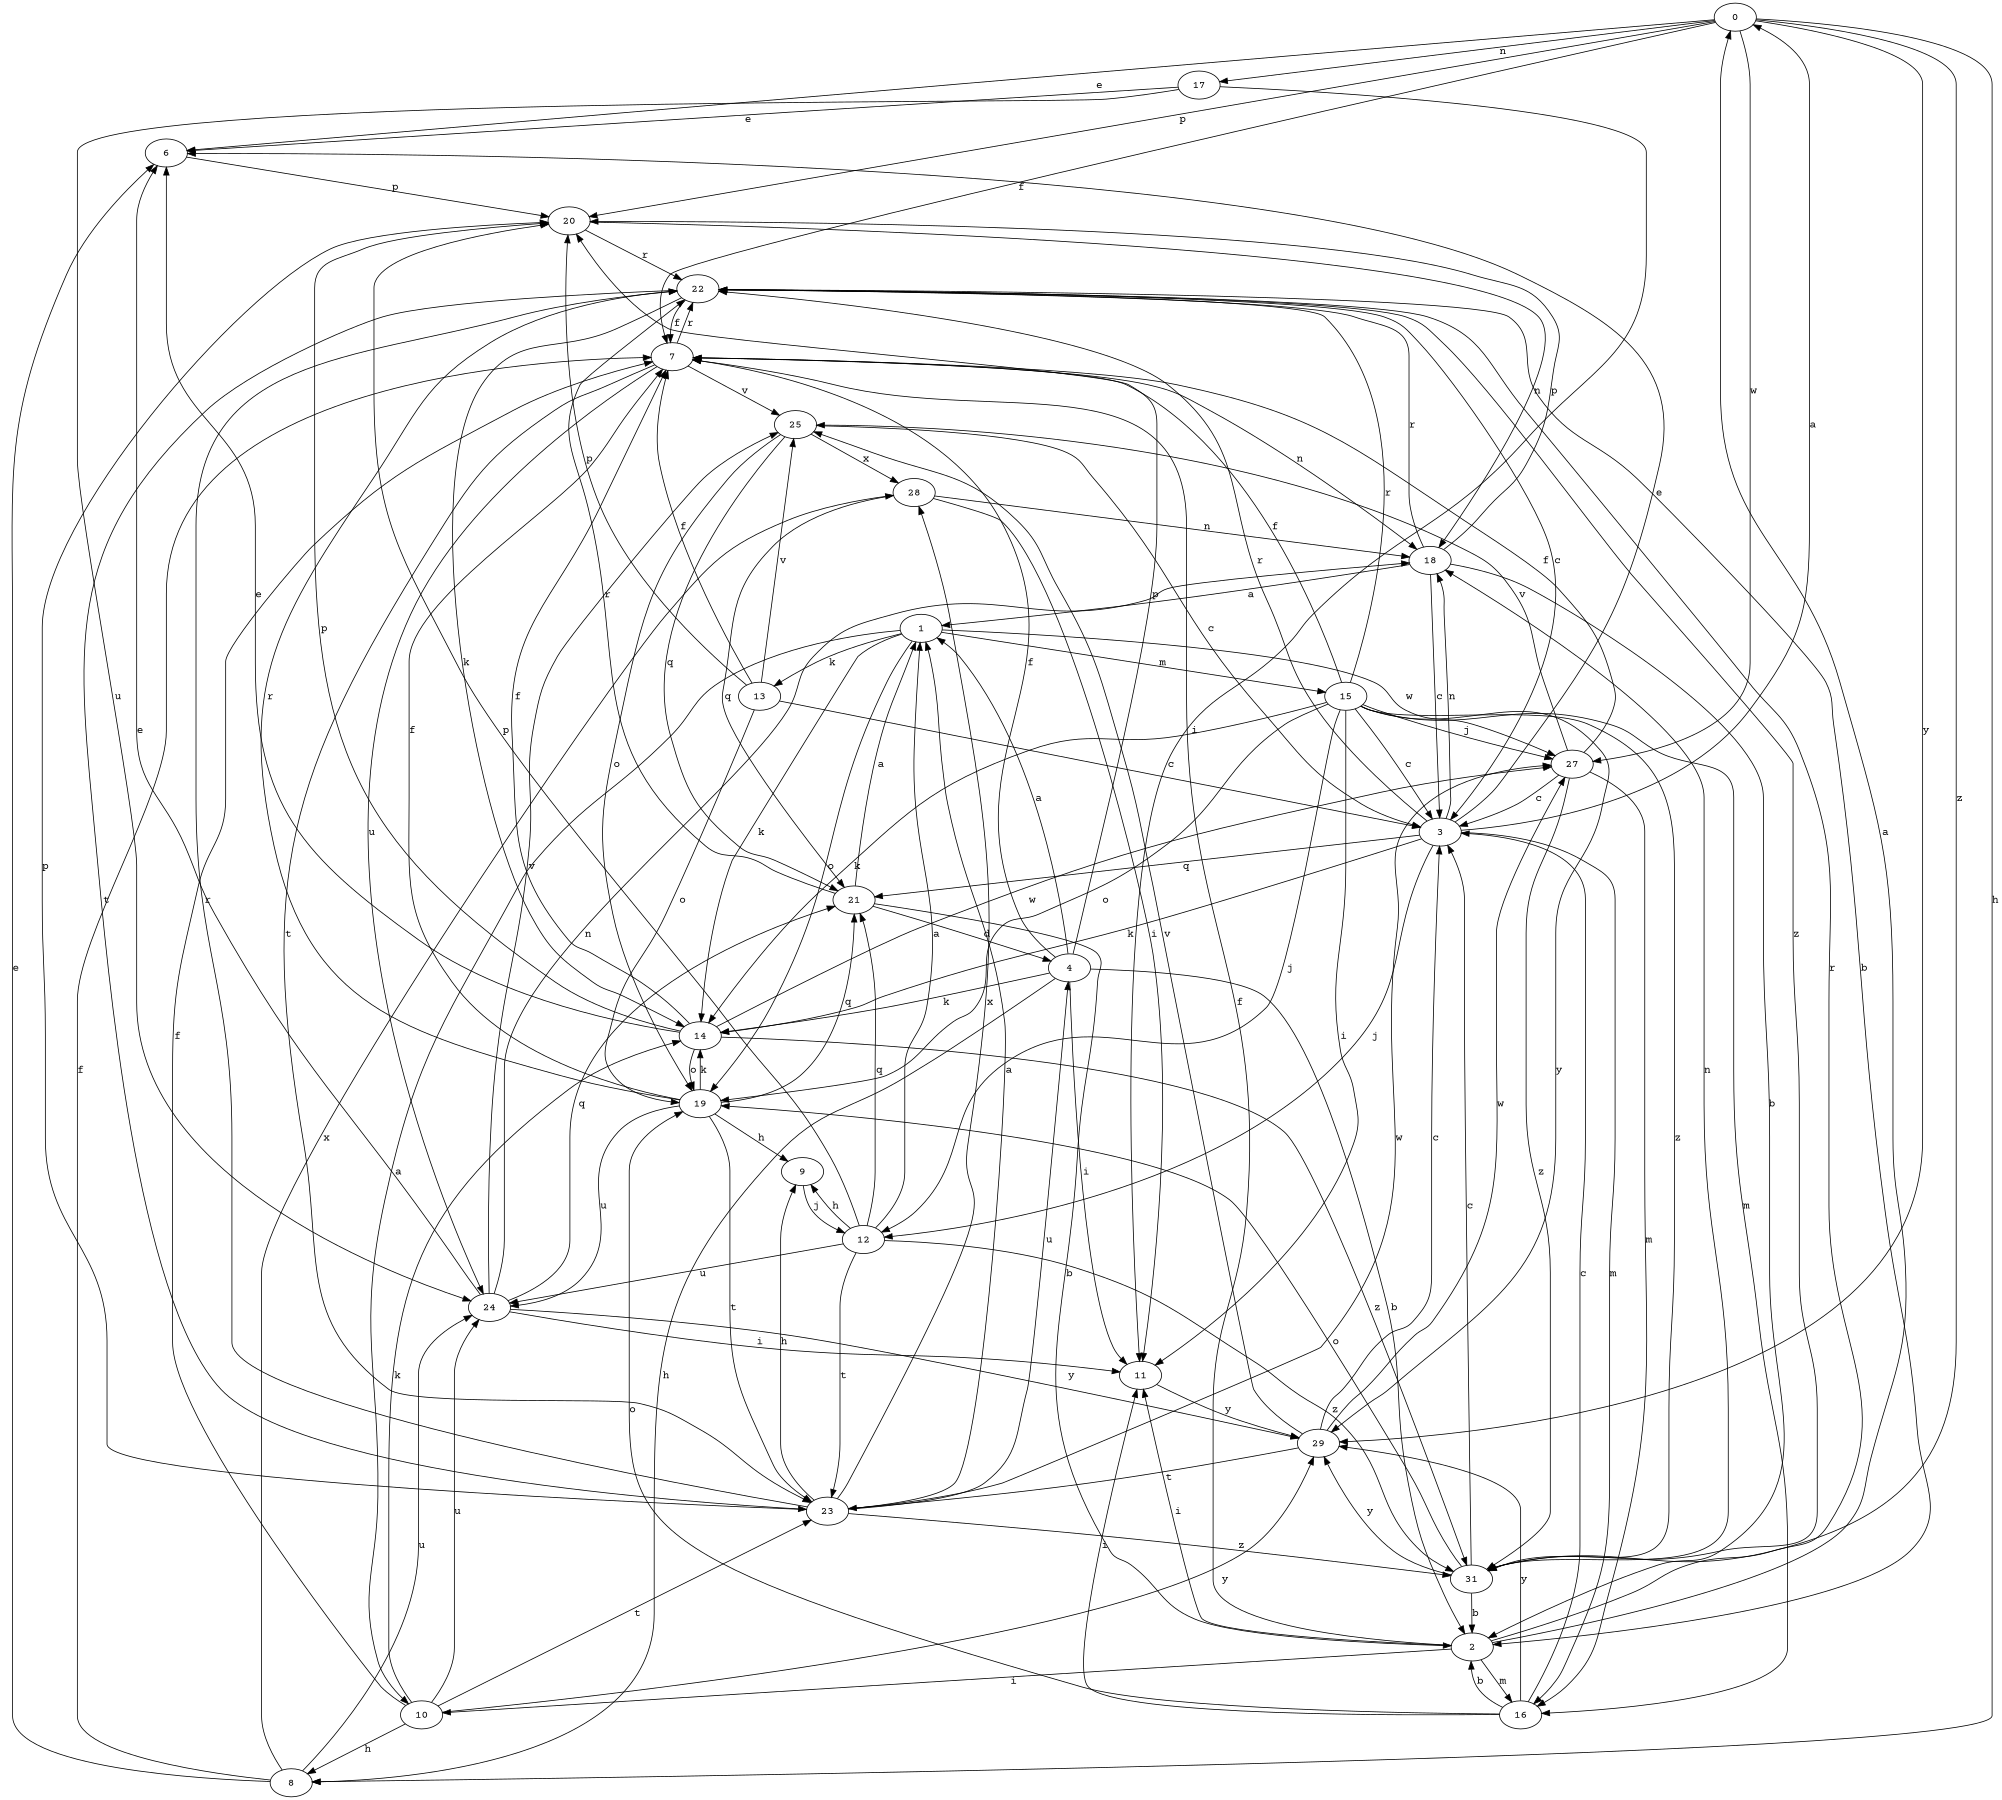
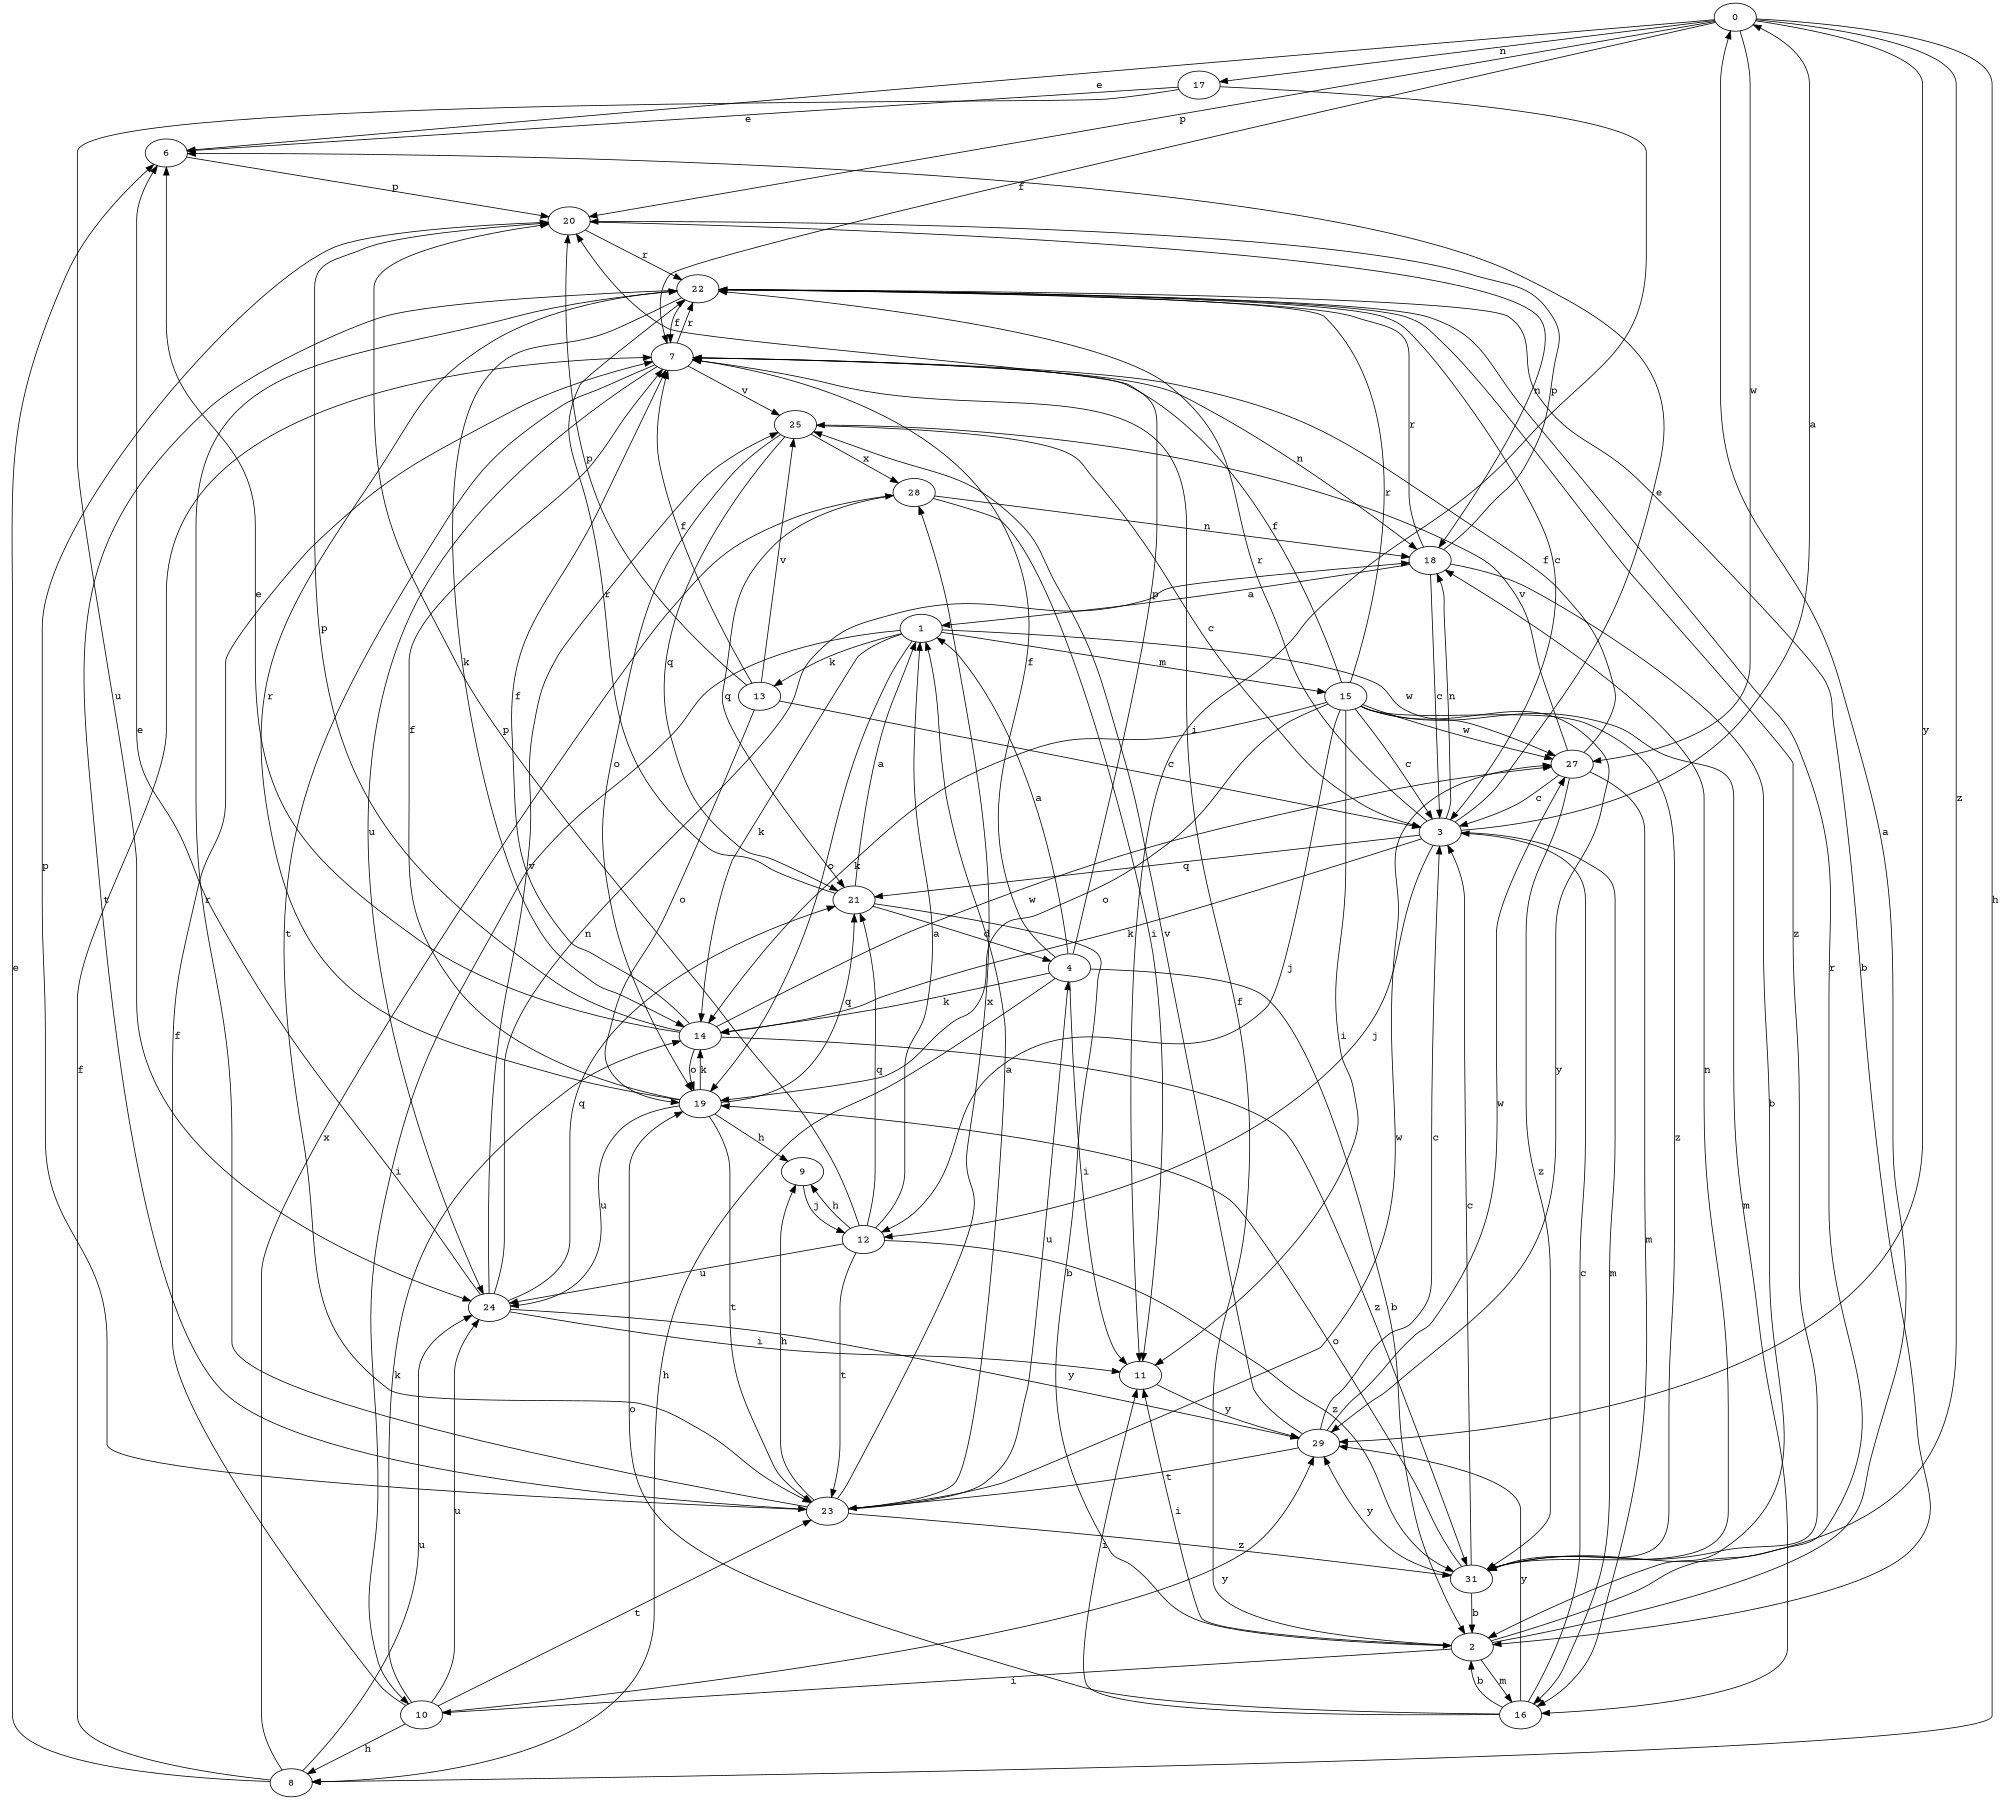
edge "15" -> "27": label "j" -> "w"
edge "1" -> "10": label "a" -> "i"
